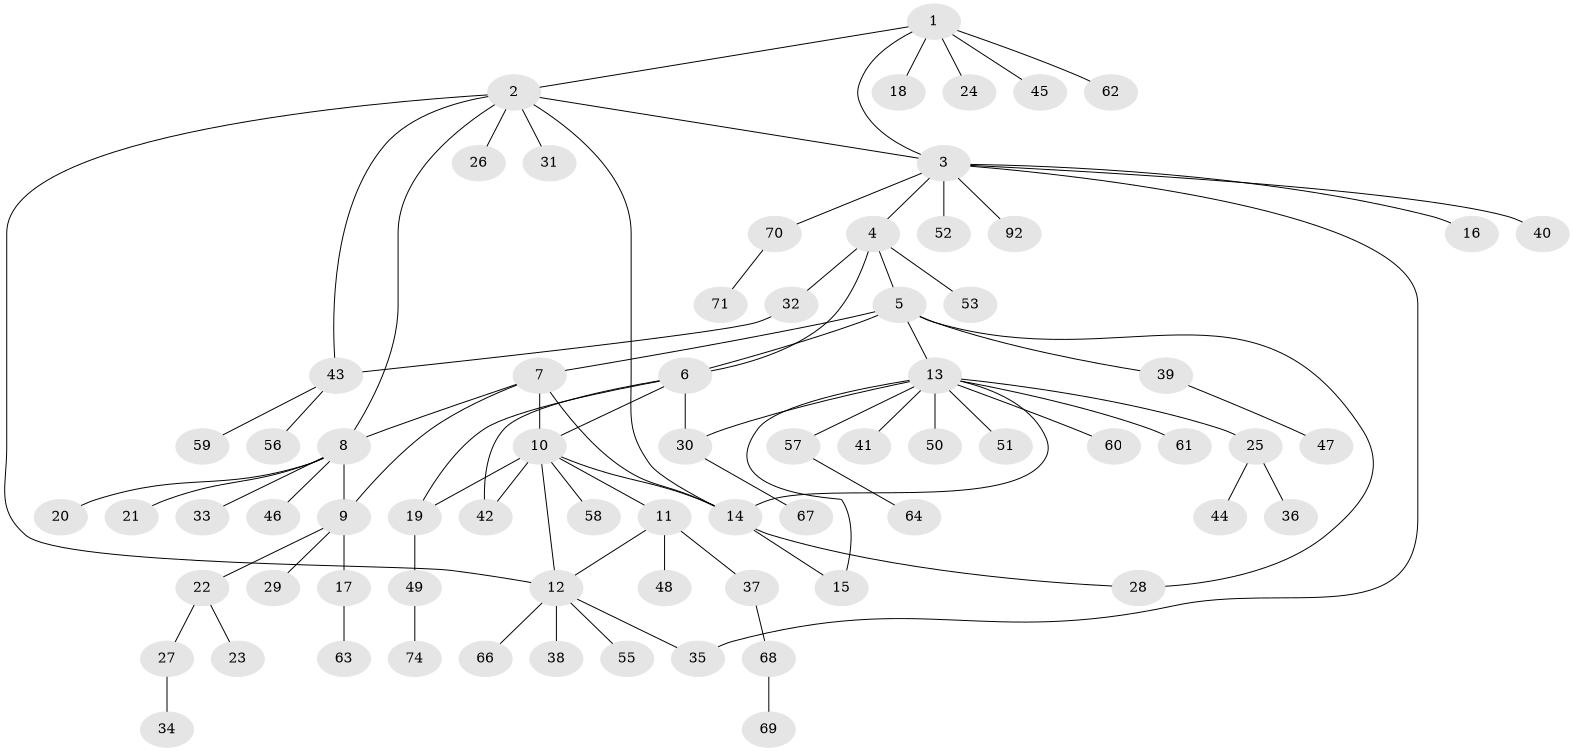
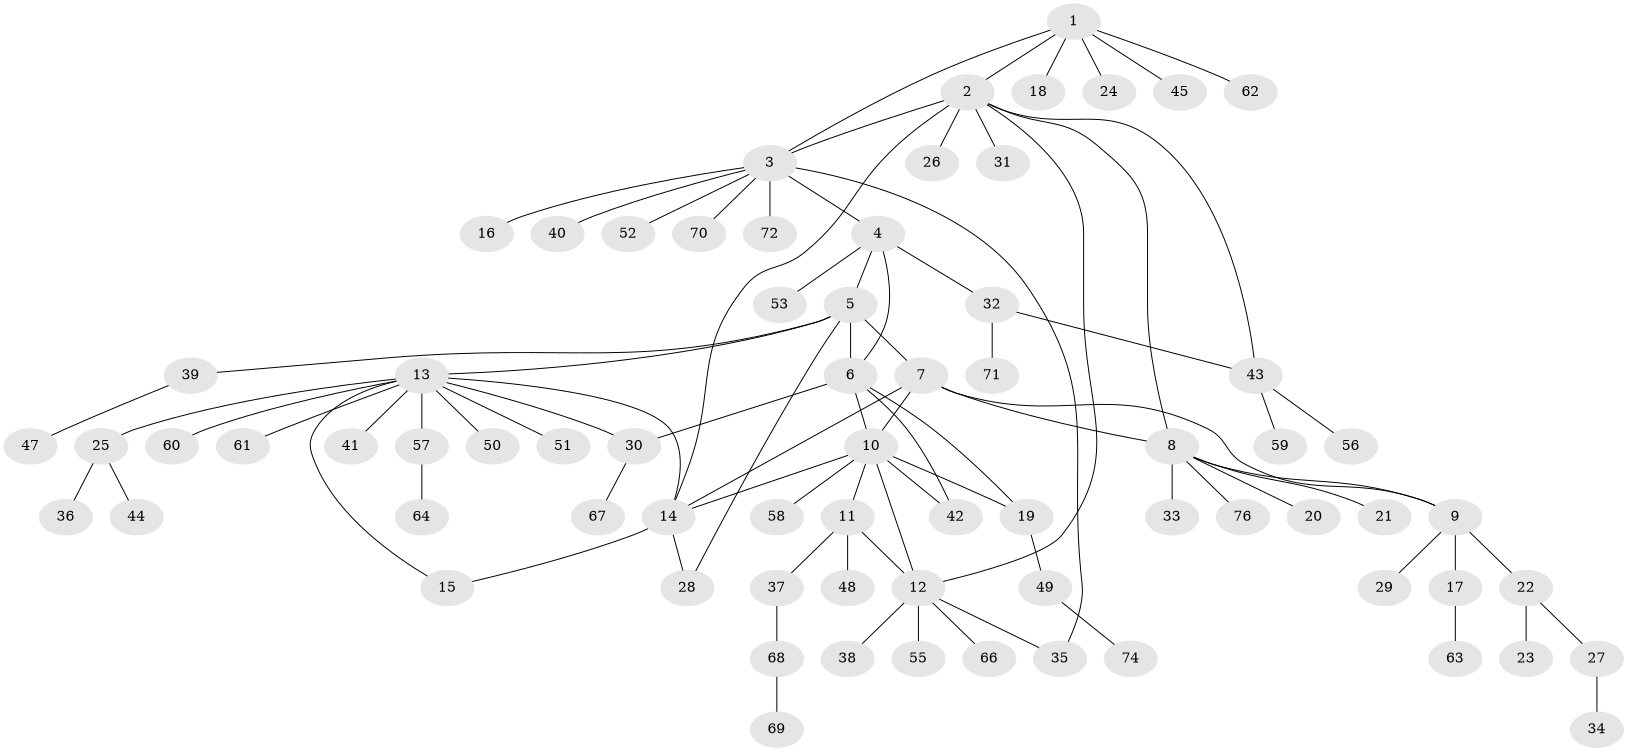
node "92": label "92" -> "72"
edge "70" -- "71": now "32" -- "71"
node "46": label "46" -> "76"
